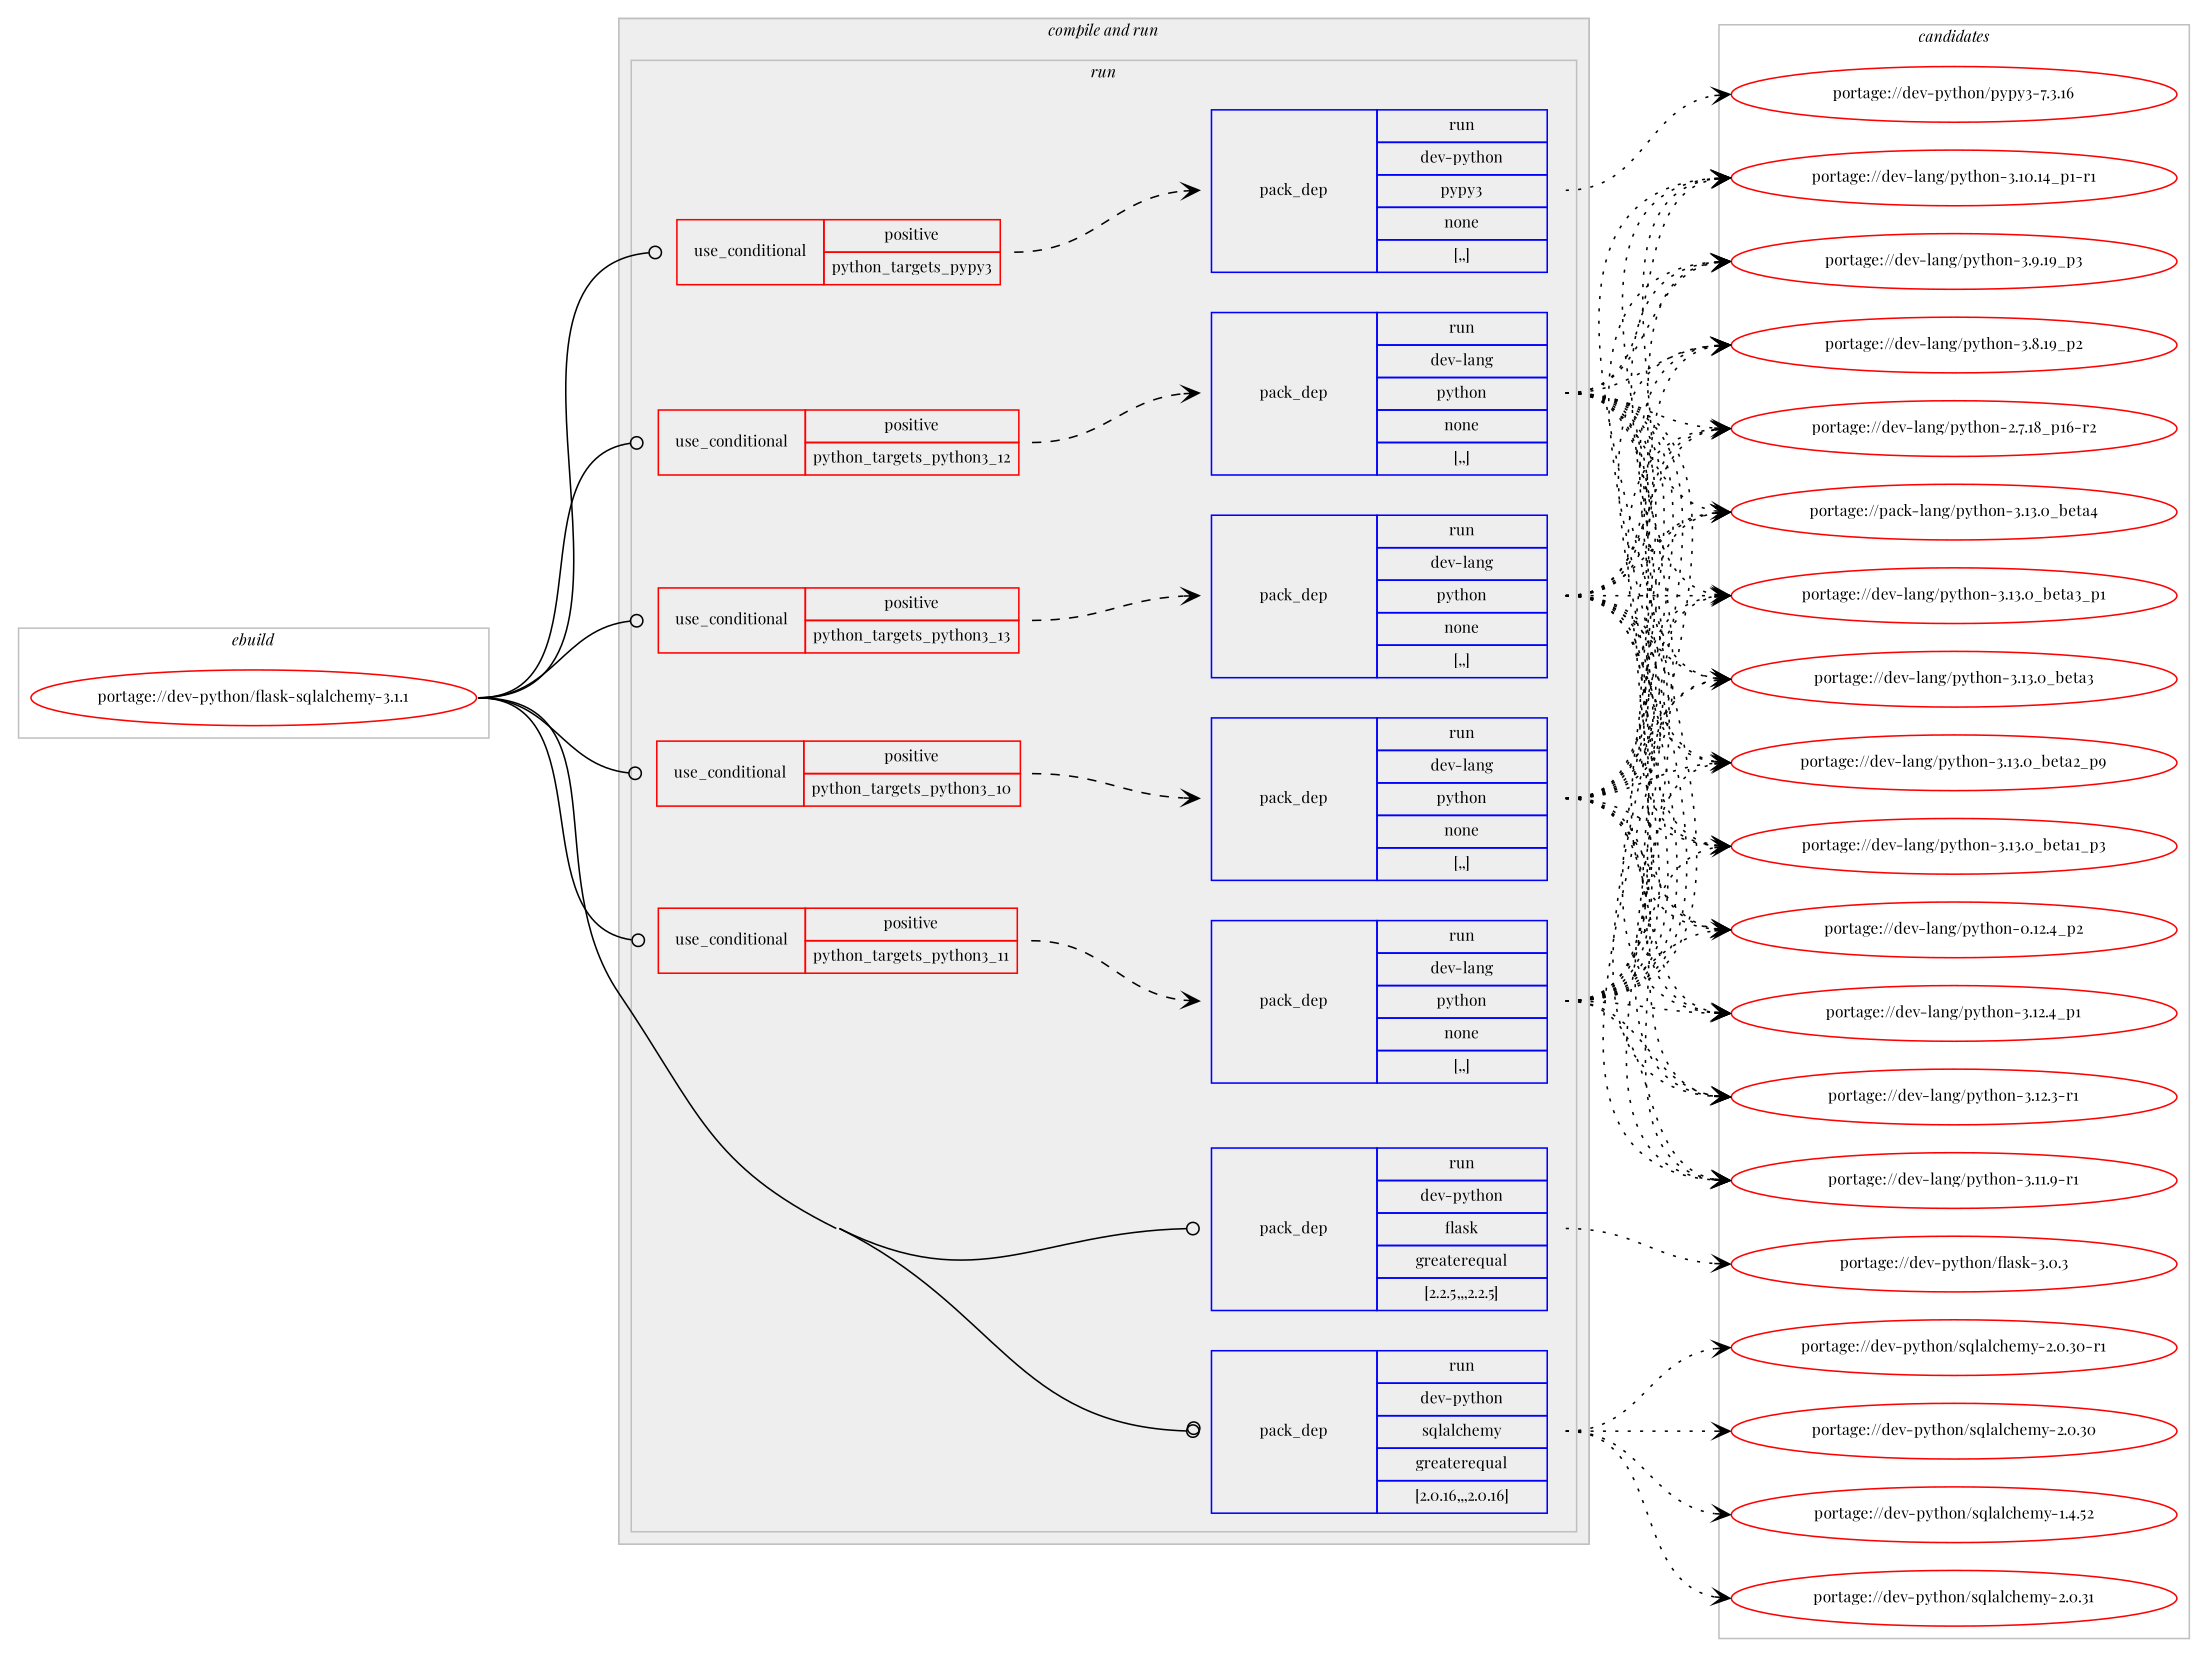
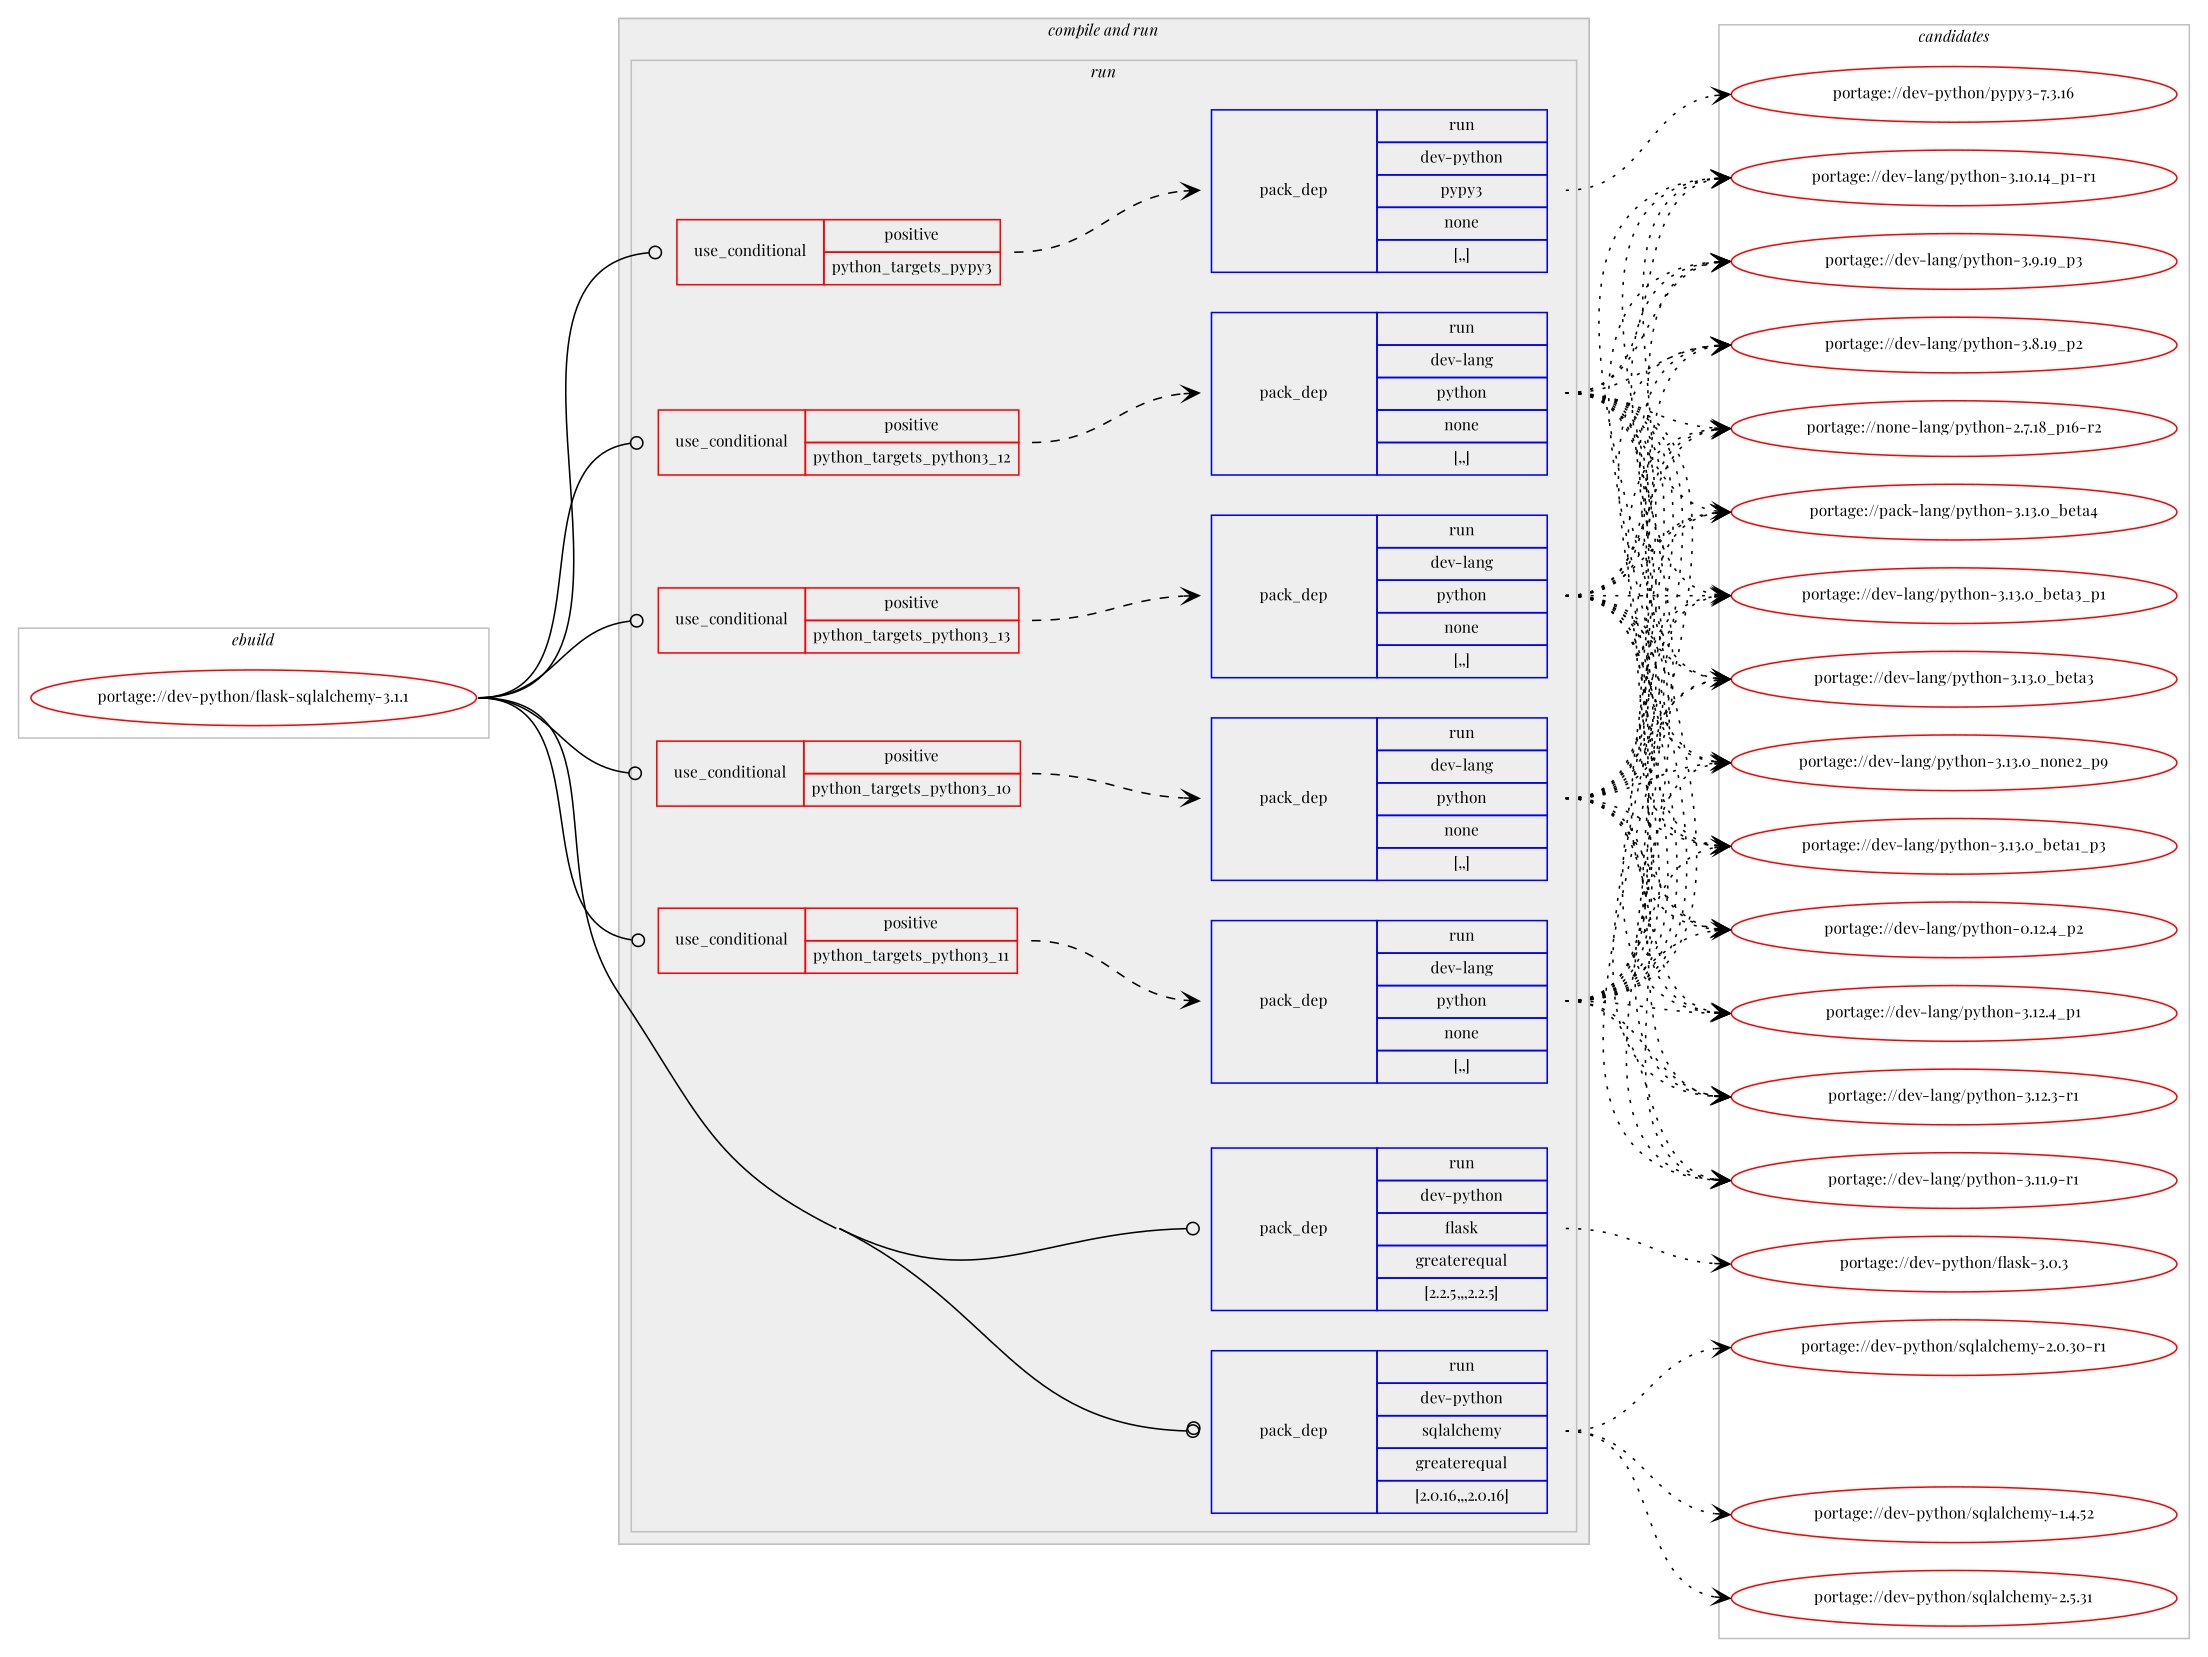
node "portage://dev-lang/python-2.7.18_p16-r2": label "portage://dev-lang/python-2.7.18_p16-r2" -> "portage://none-lang/python-2.7.18_p16-r2"
node "portage://dev-lang/python-3.13.0_beta2_p9": label "portage://dev-lang/python-3.13.0_beta2_p9" -> "portage://dev-lang/python-3.13.0_none2_p9"
node "portage://dev-python/sqlalchemy-2.0.30": removed
node "portage://dev-python/sqlalchemy-2.0.31": label "portage://dev-python/sqlalchemy-2.0.31" -> "portage://dev-python/sqlalchemy-2.5.31"
